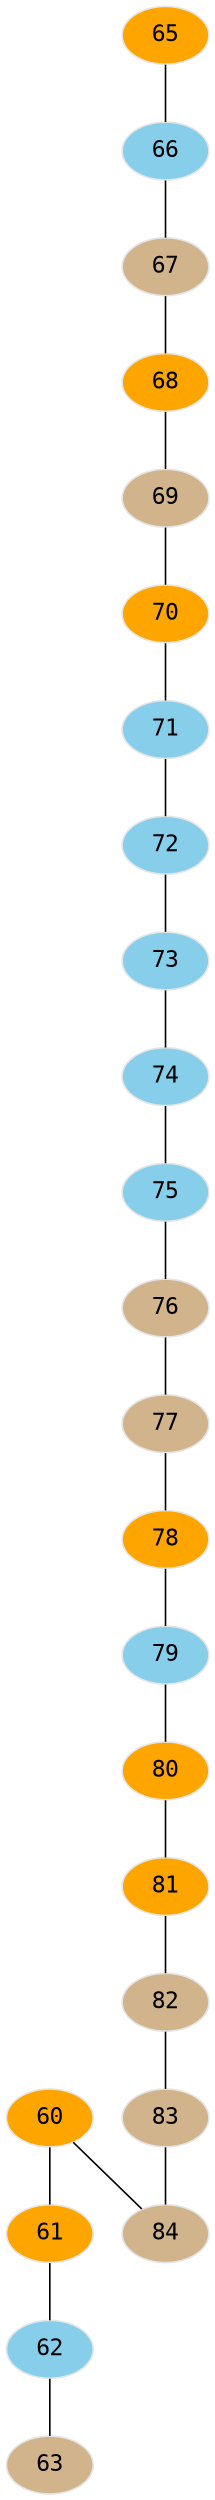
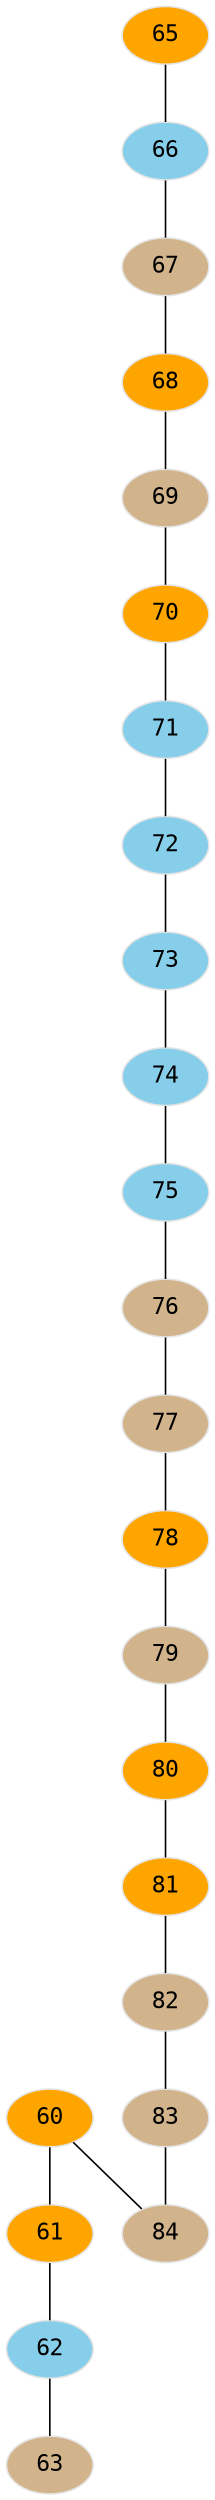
node "79": fillcolor skyblue -> tan
